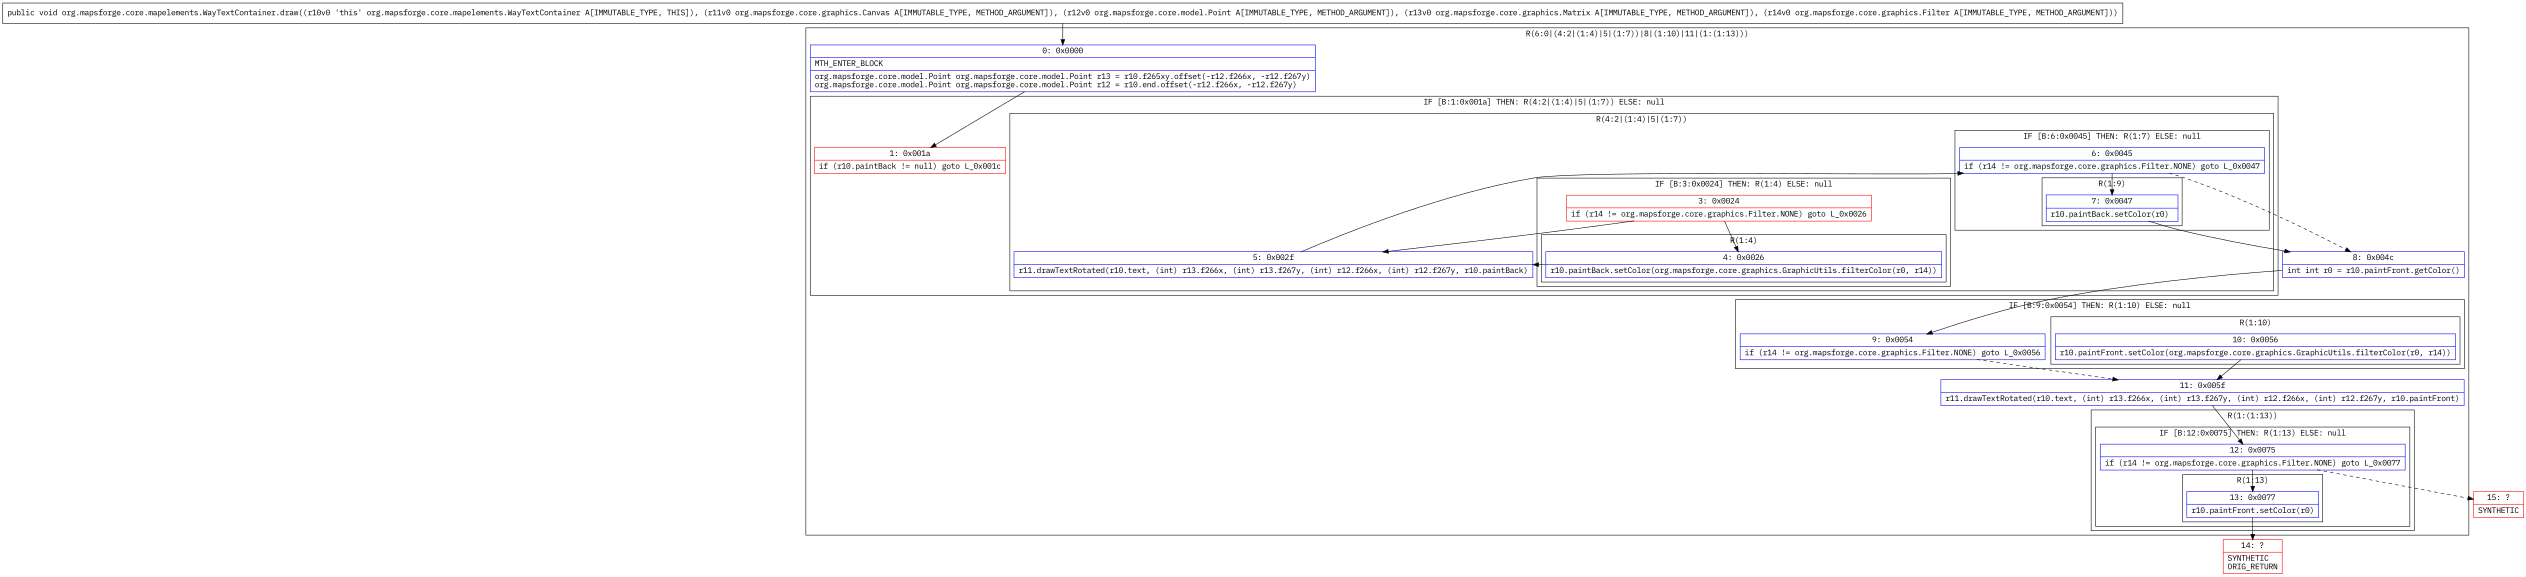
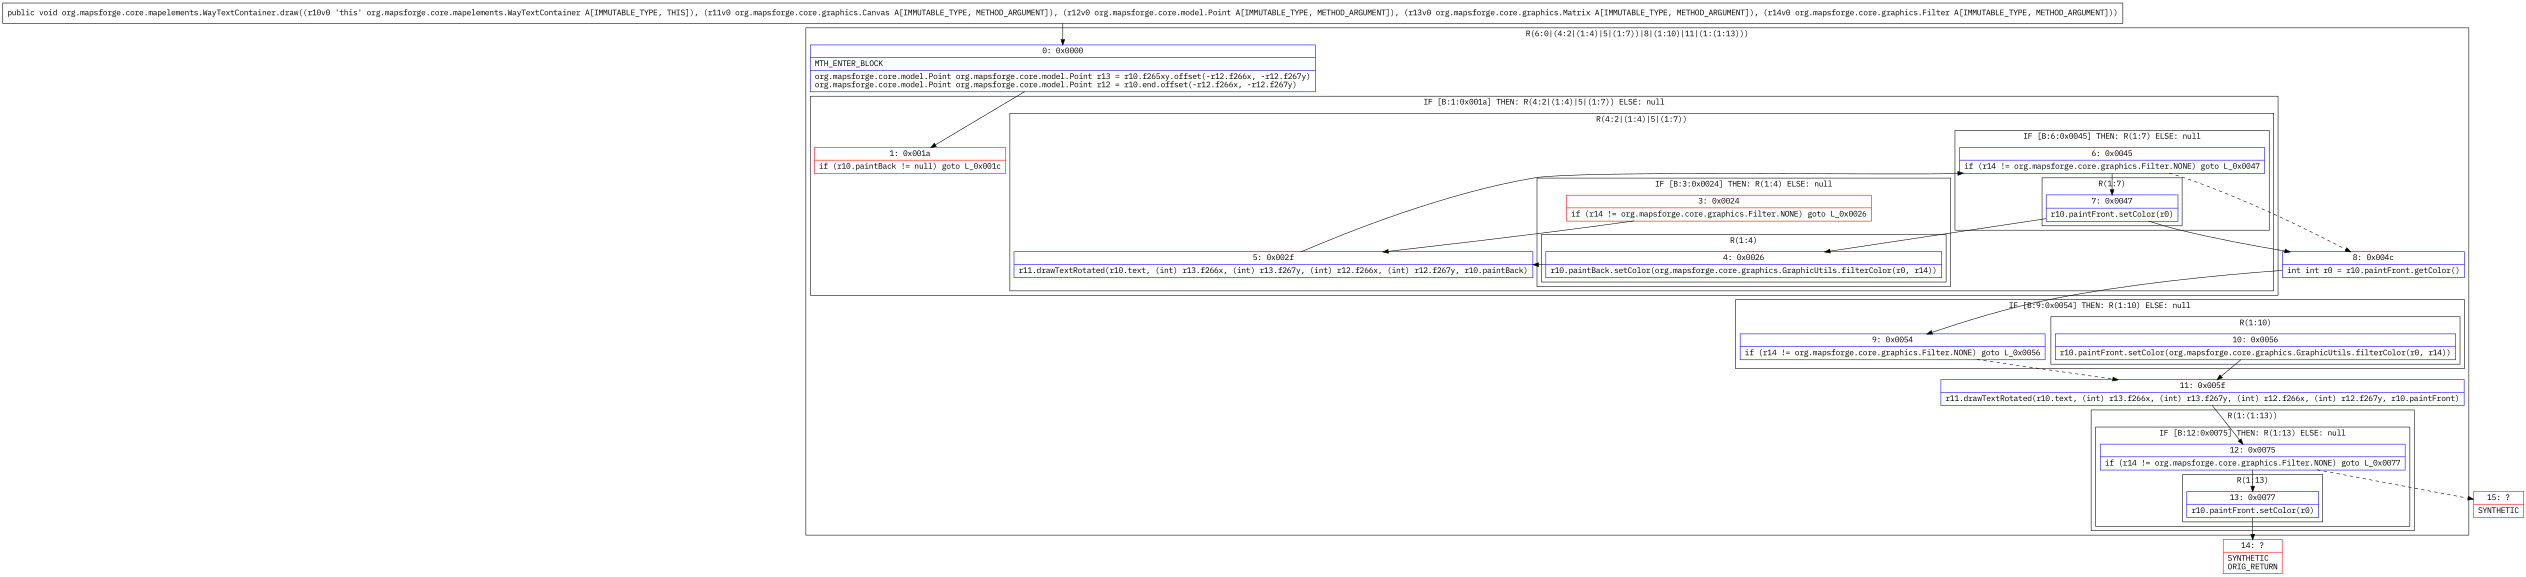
cluster "R(1:9)": label "R(1:9)" -> "R(1:7)"
node "7: 0x0047": text "r10.paintBack.setColor(r0)" -> "r10.paintFront.setColor(r0)"
edge "3: 0x0024" -> "4: 0x0026": now "7: 0x0047" -> "4: 0x0026"
